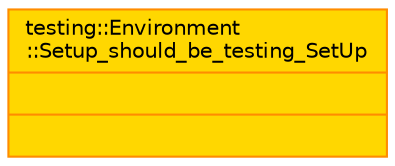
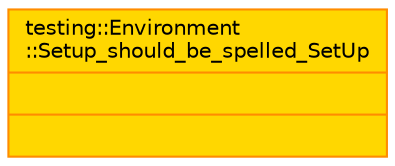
node "testing::Environment": text "::Setup_should_be_testing_SetUp" -> "::Setup_should_be_spelled_SetUp"
